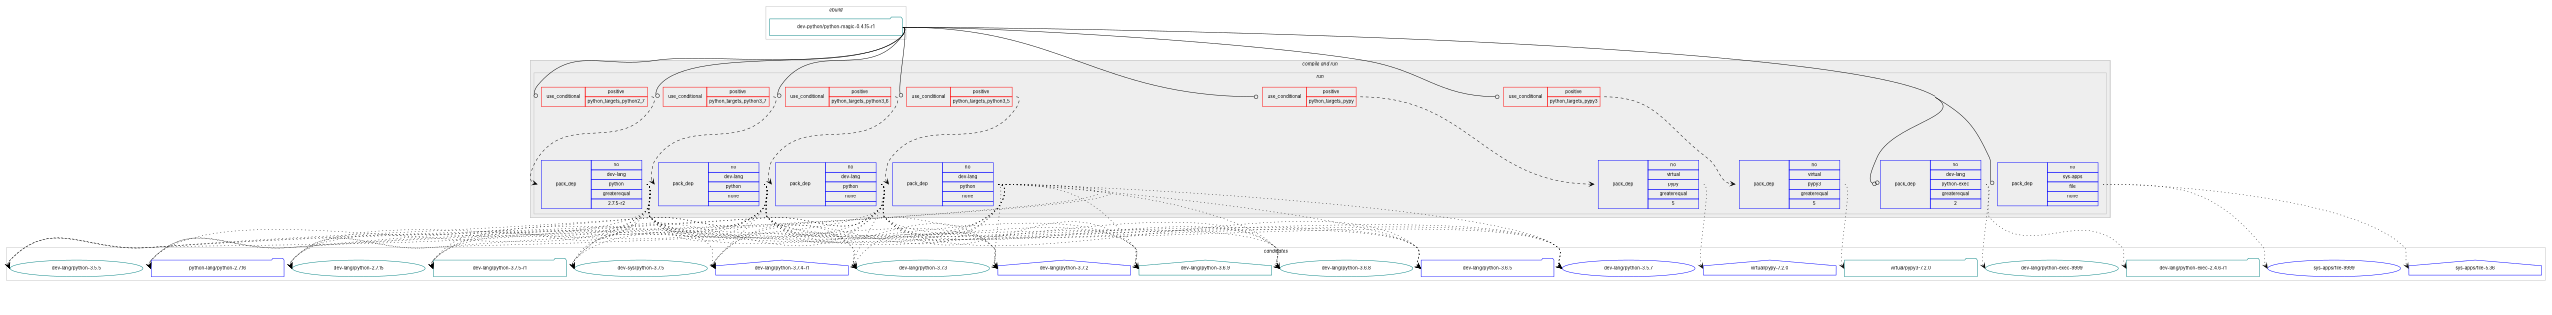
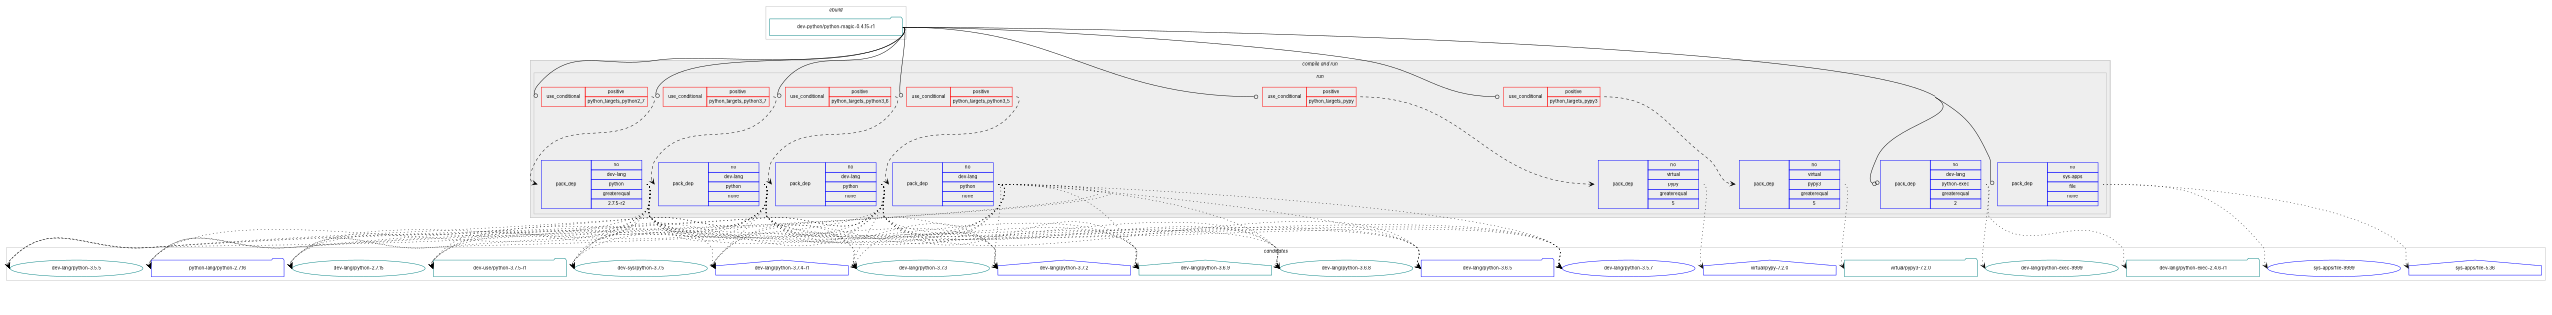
node "dev-lang/python-3.7.5-r1": label "dev-lang/python-3.7.5-r1" -> "dev-use/python-3.7.5-r1"
